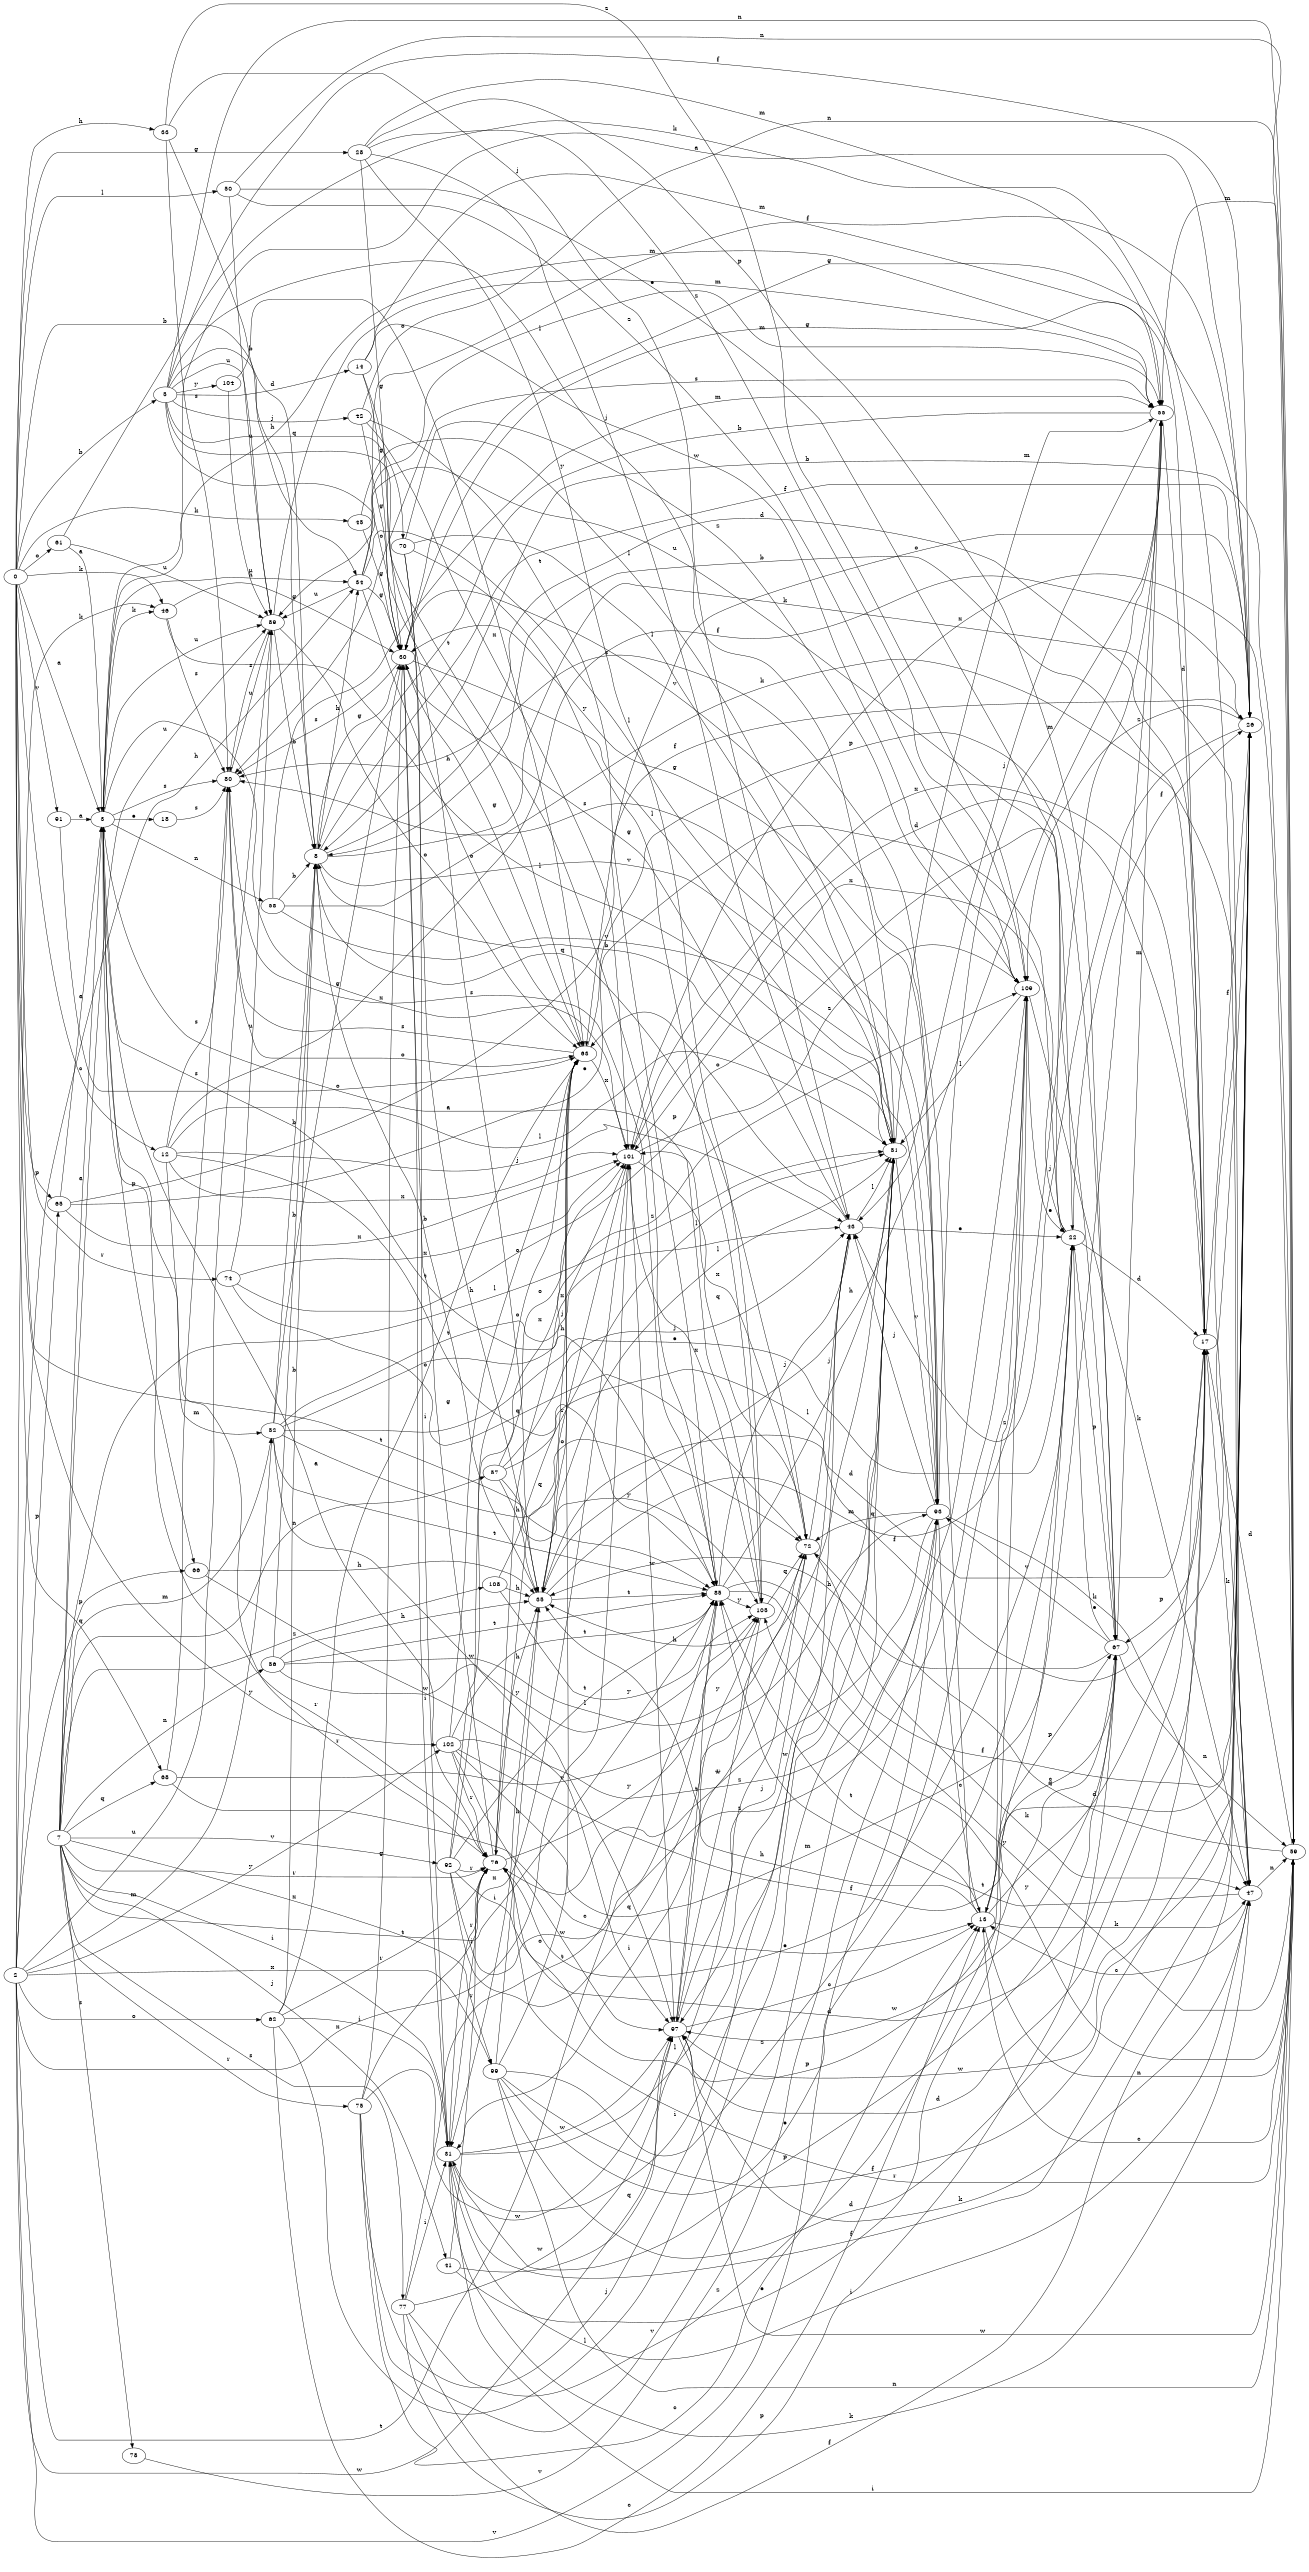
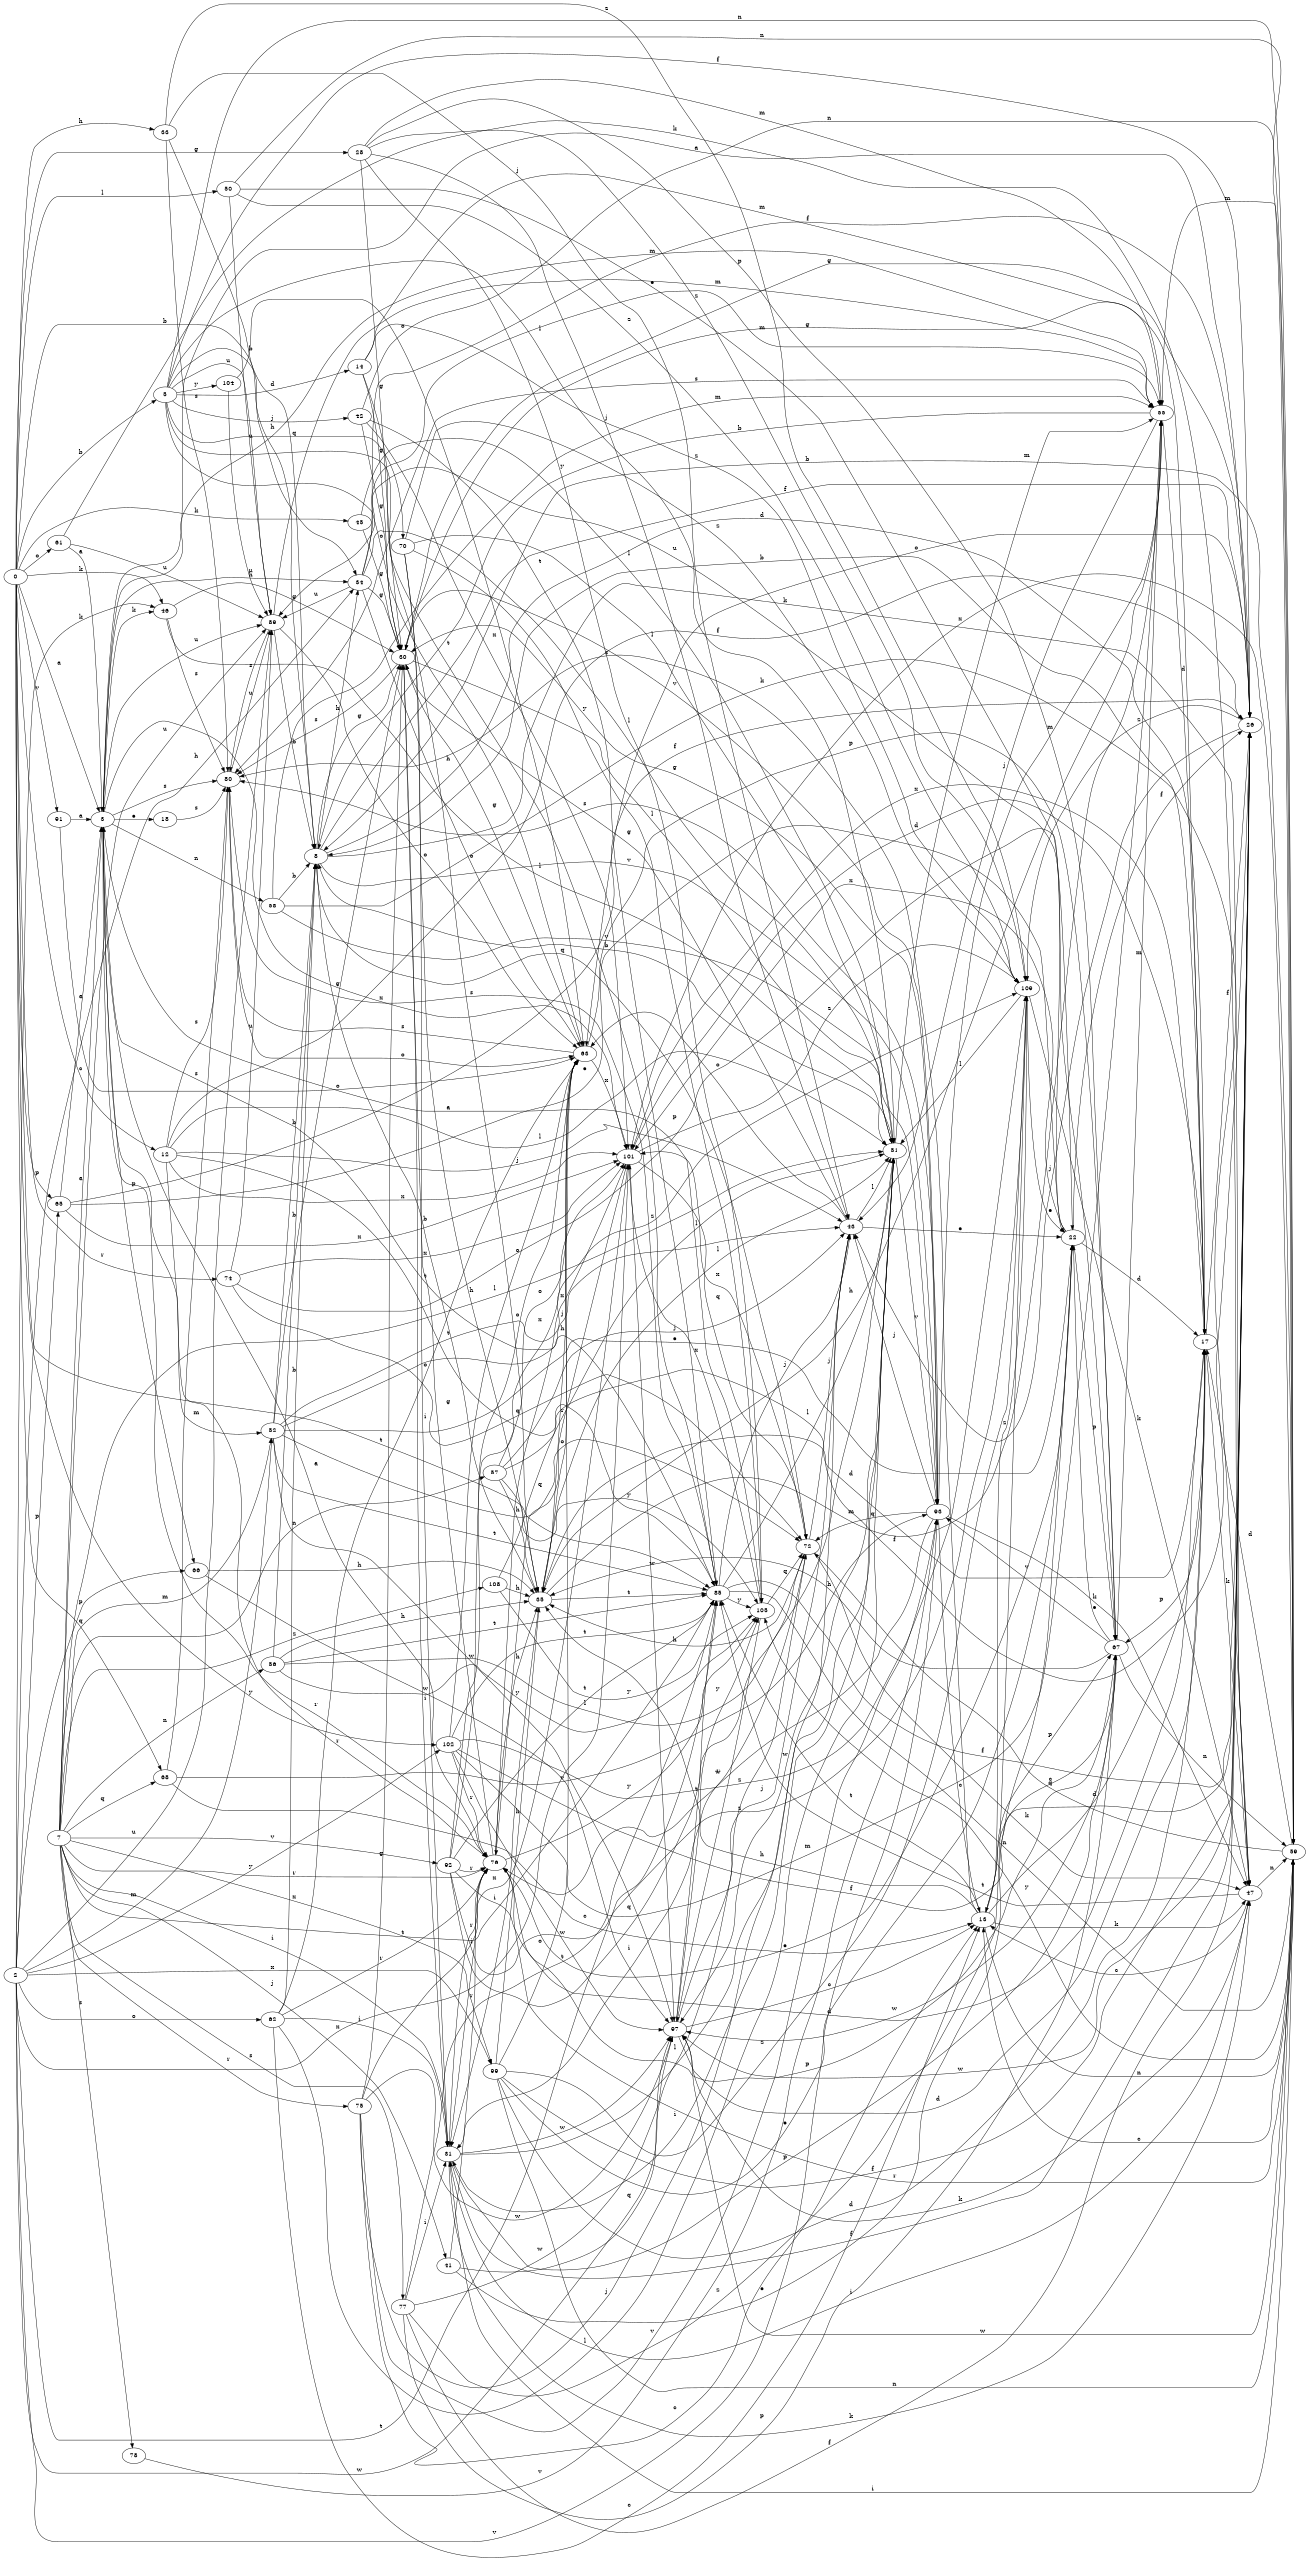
edge "14" -> "109": label "w" -> "z"
edge "85" -> "59": label "y" -> "n"
